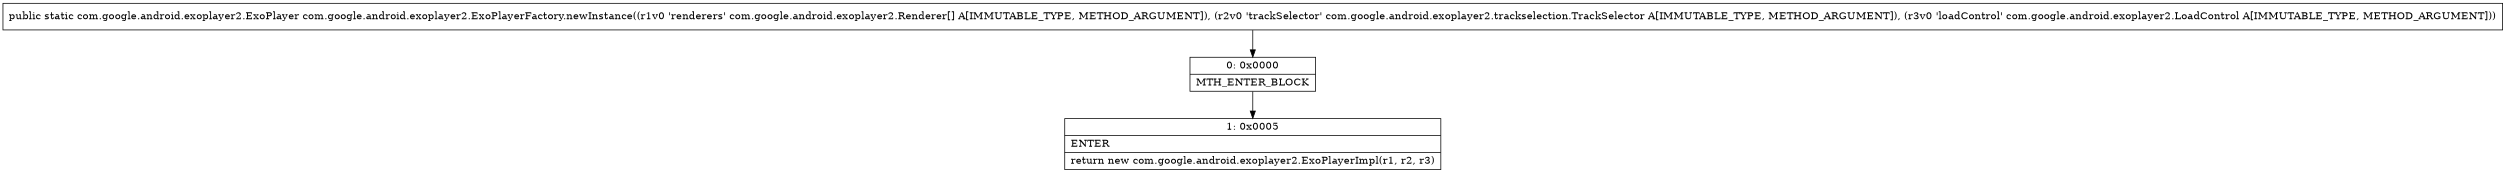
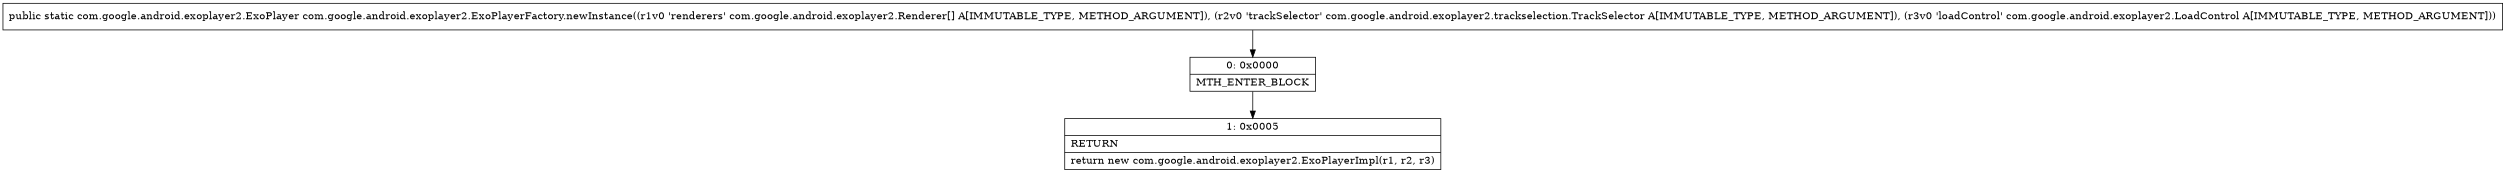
node "1: 0x0005": text "ENTER" -> "RETURN"
